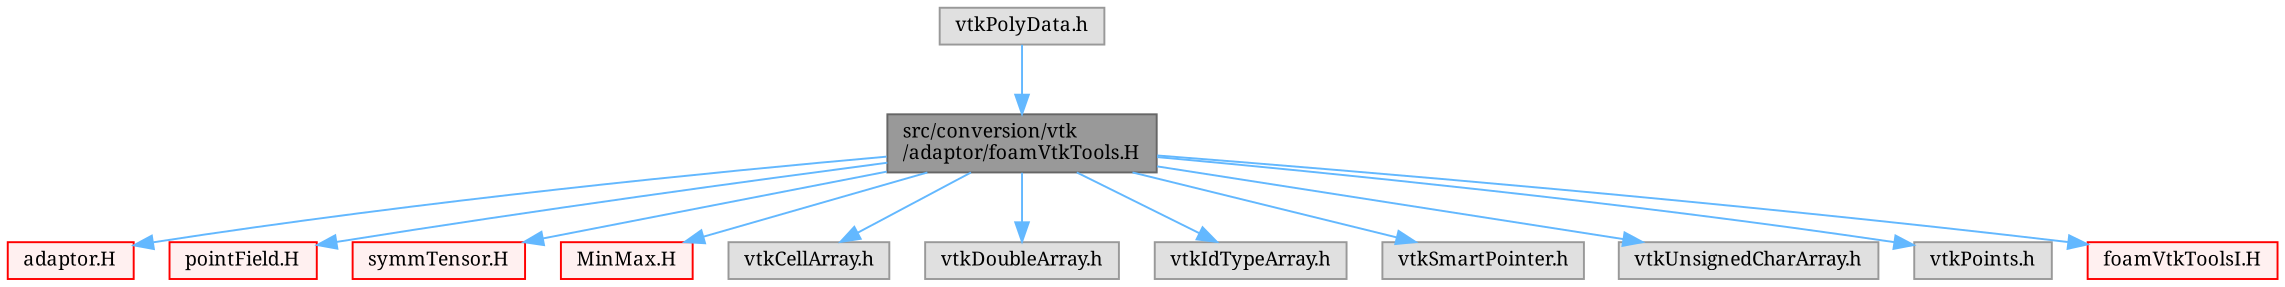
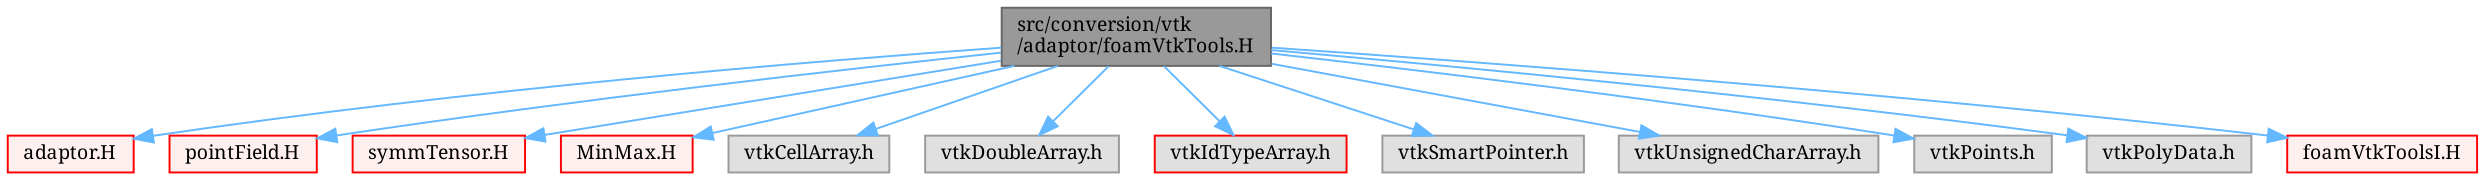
edge "vtkPolyData.h" -> "src/conversion/vtk /adaptor/foamVtkTools.H": reversed
node "vtkIdTypeArray.h": color grey60 -> red
